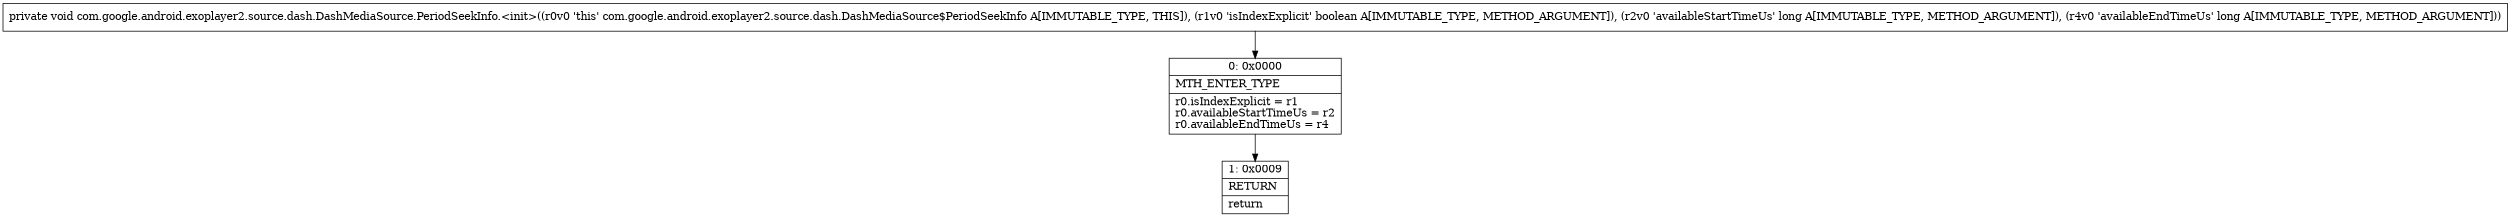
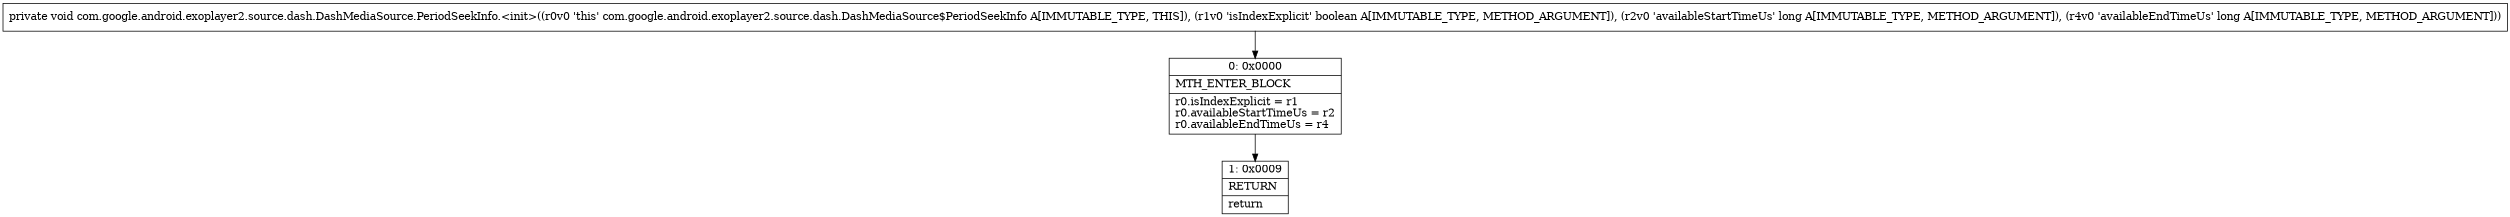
node "0: 0x0000": text "MTH_ENTER_TYPE" -> "MTH_ENTER_BLOCK"
